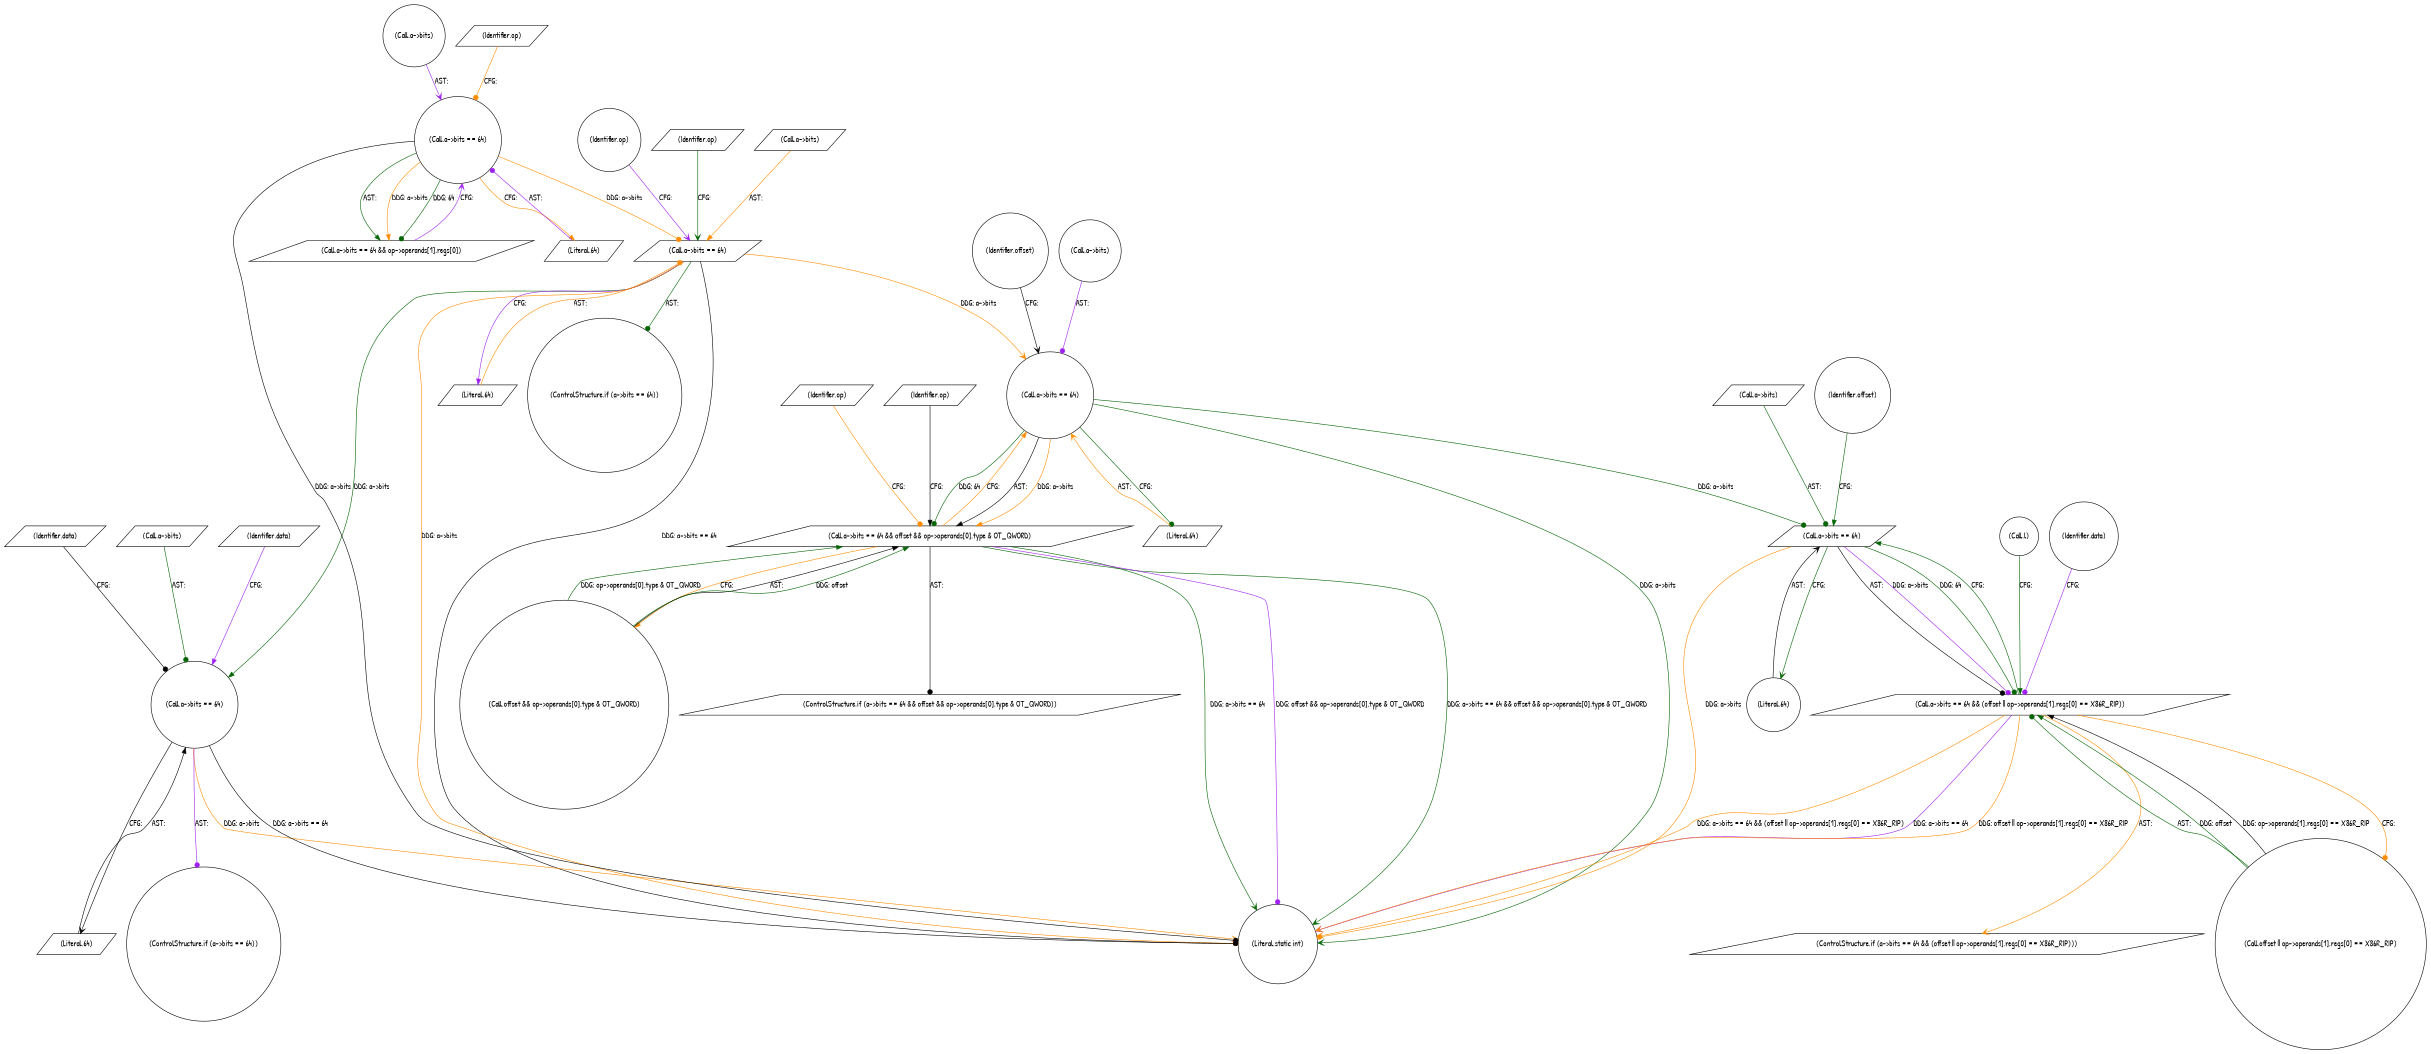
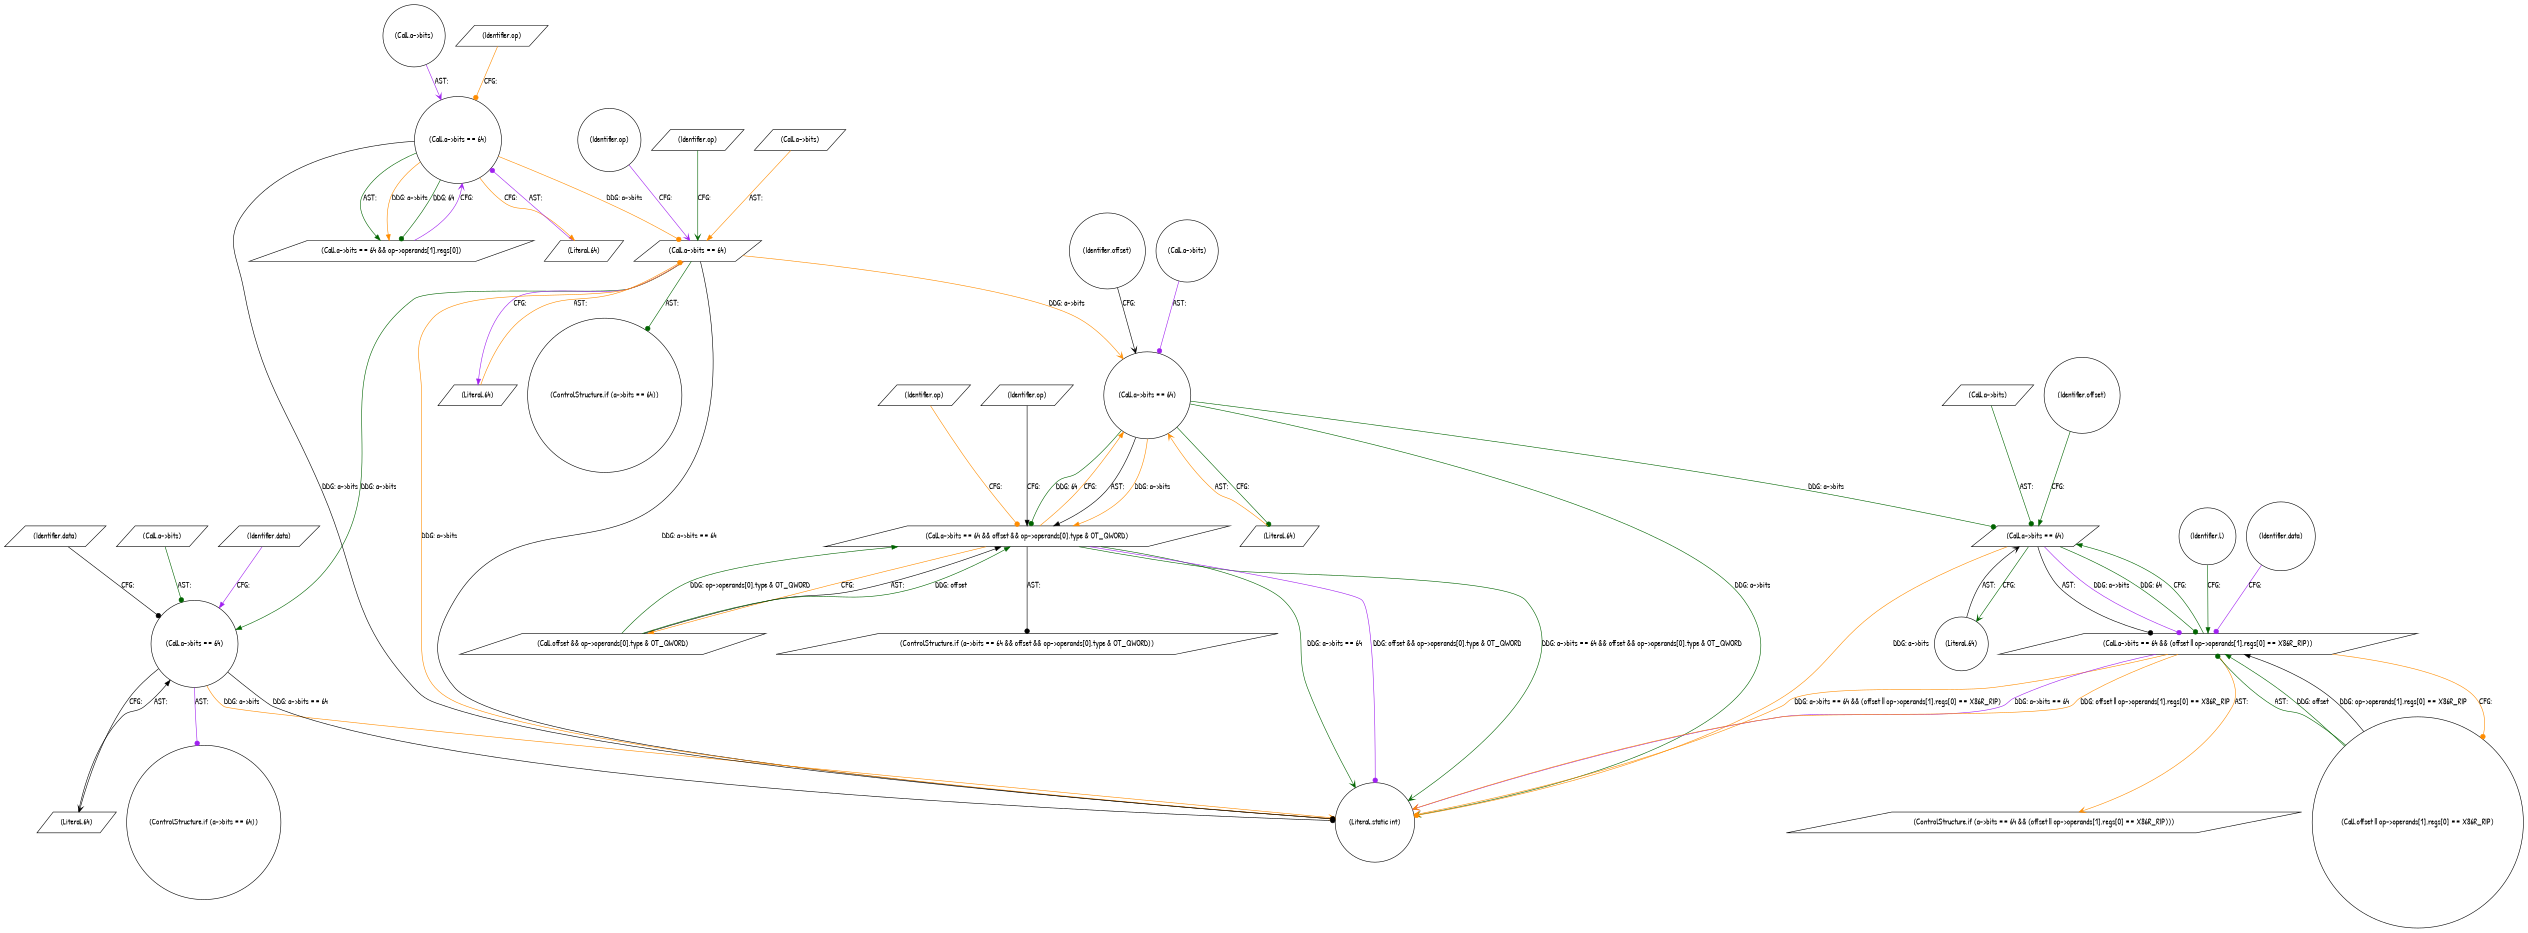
node "(Call,l)": label "(Call,l)" -> "(Identifier,l)"
node "(Call,offset && op->operands[0].type & OT_QWORD)": shape circle -> parallelogram
